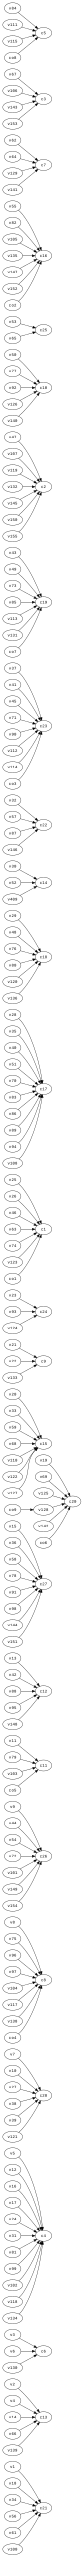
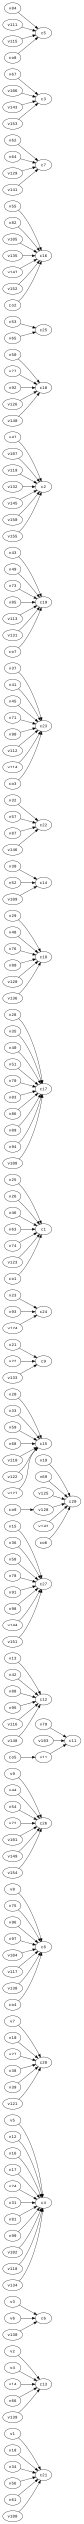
node "v409": label "v409" -> "v109"
node "v116": added
edge "co5" -> "c11": now "co5" -> "v11"
